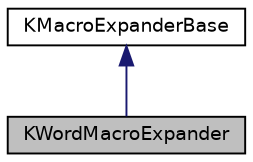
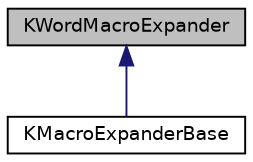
edge "KWordMacroExpander" -> "KMacroExpanderBase": reversed
